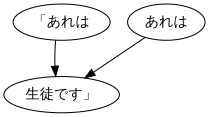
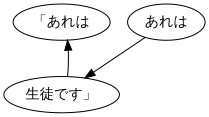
edge "「あれは" -> "生徒です」": reversed
